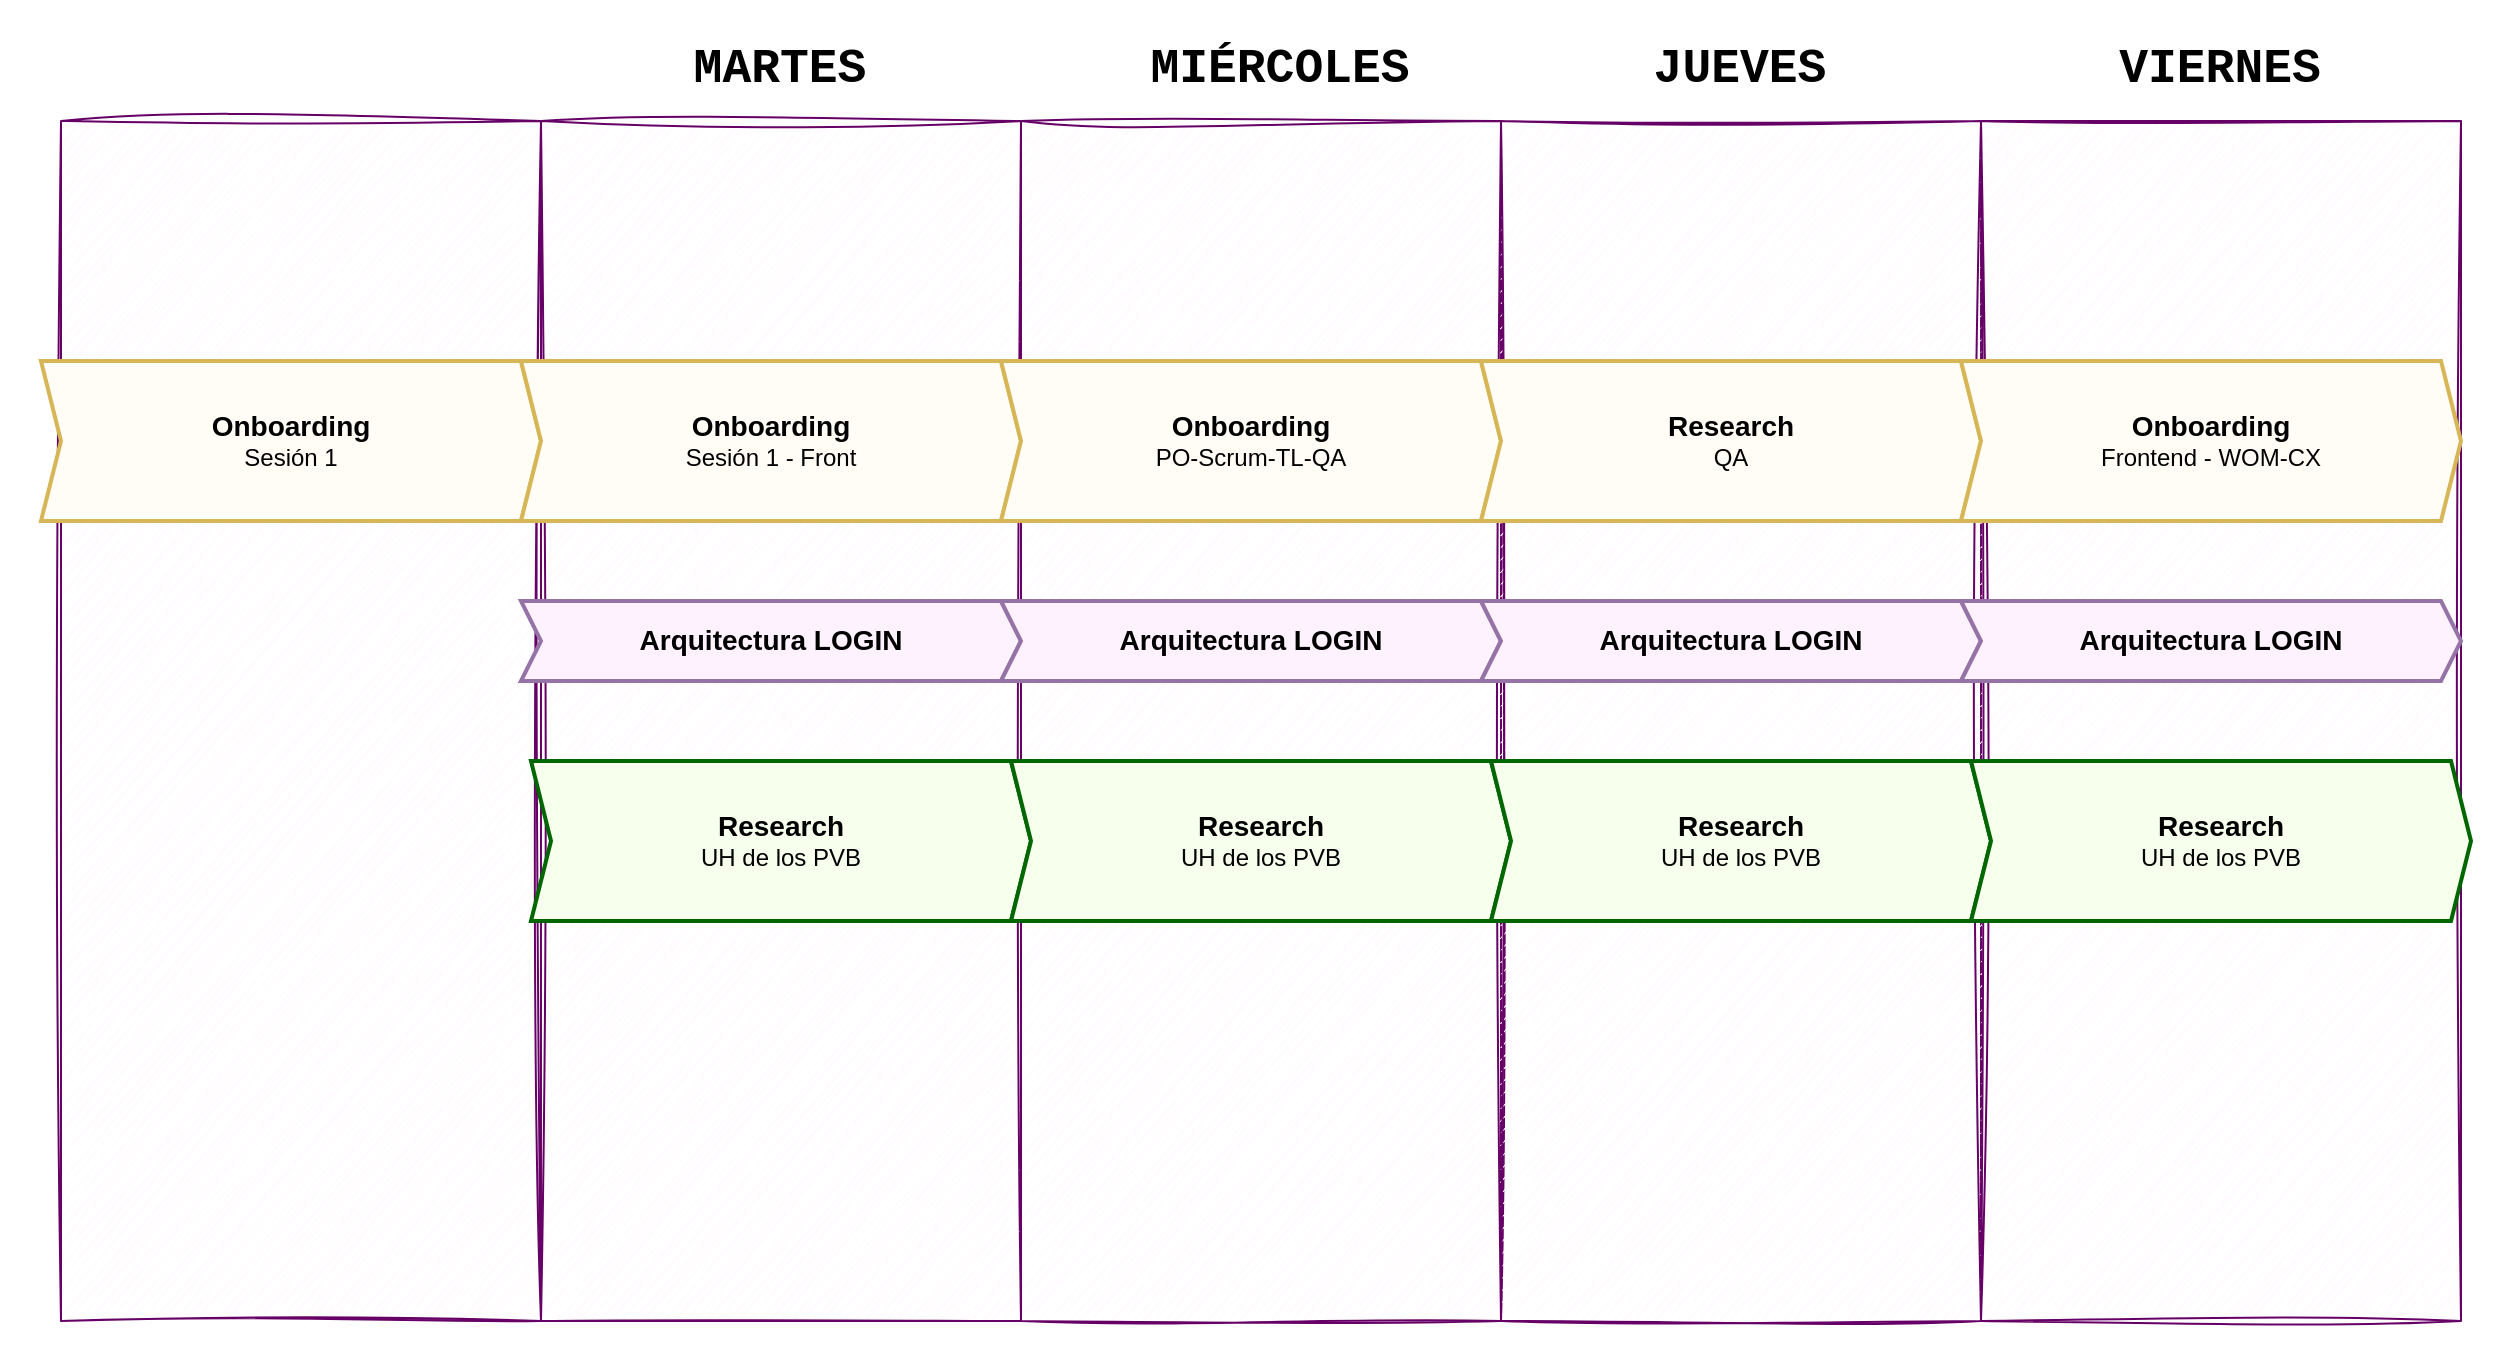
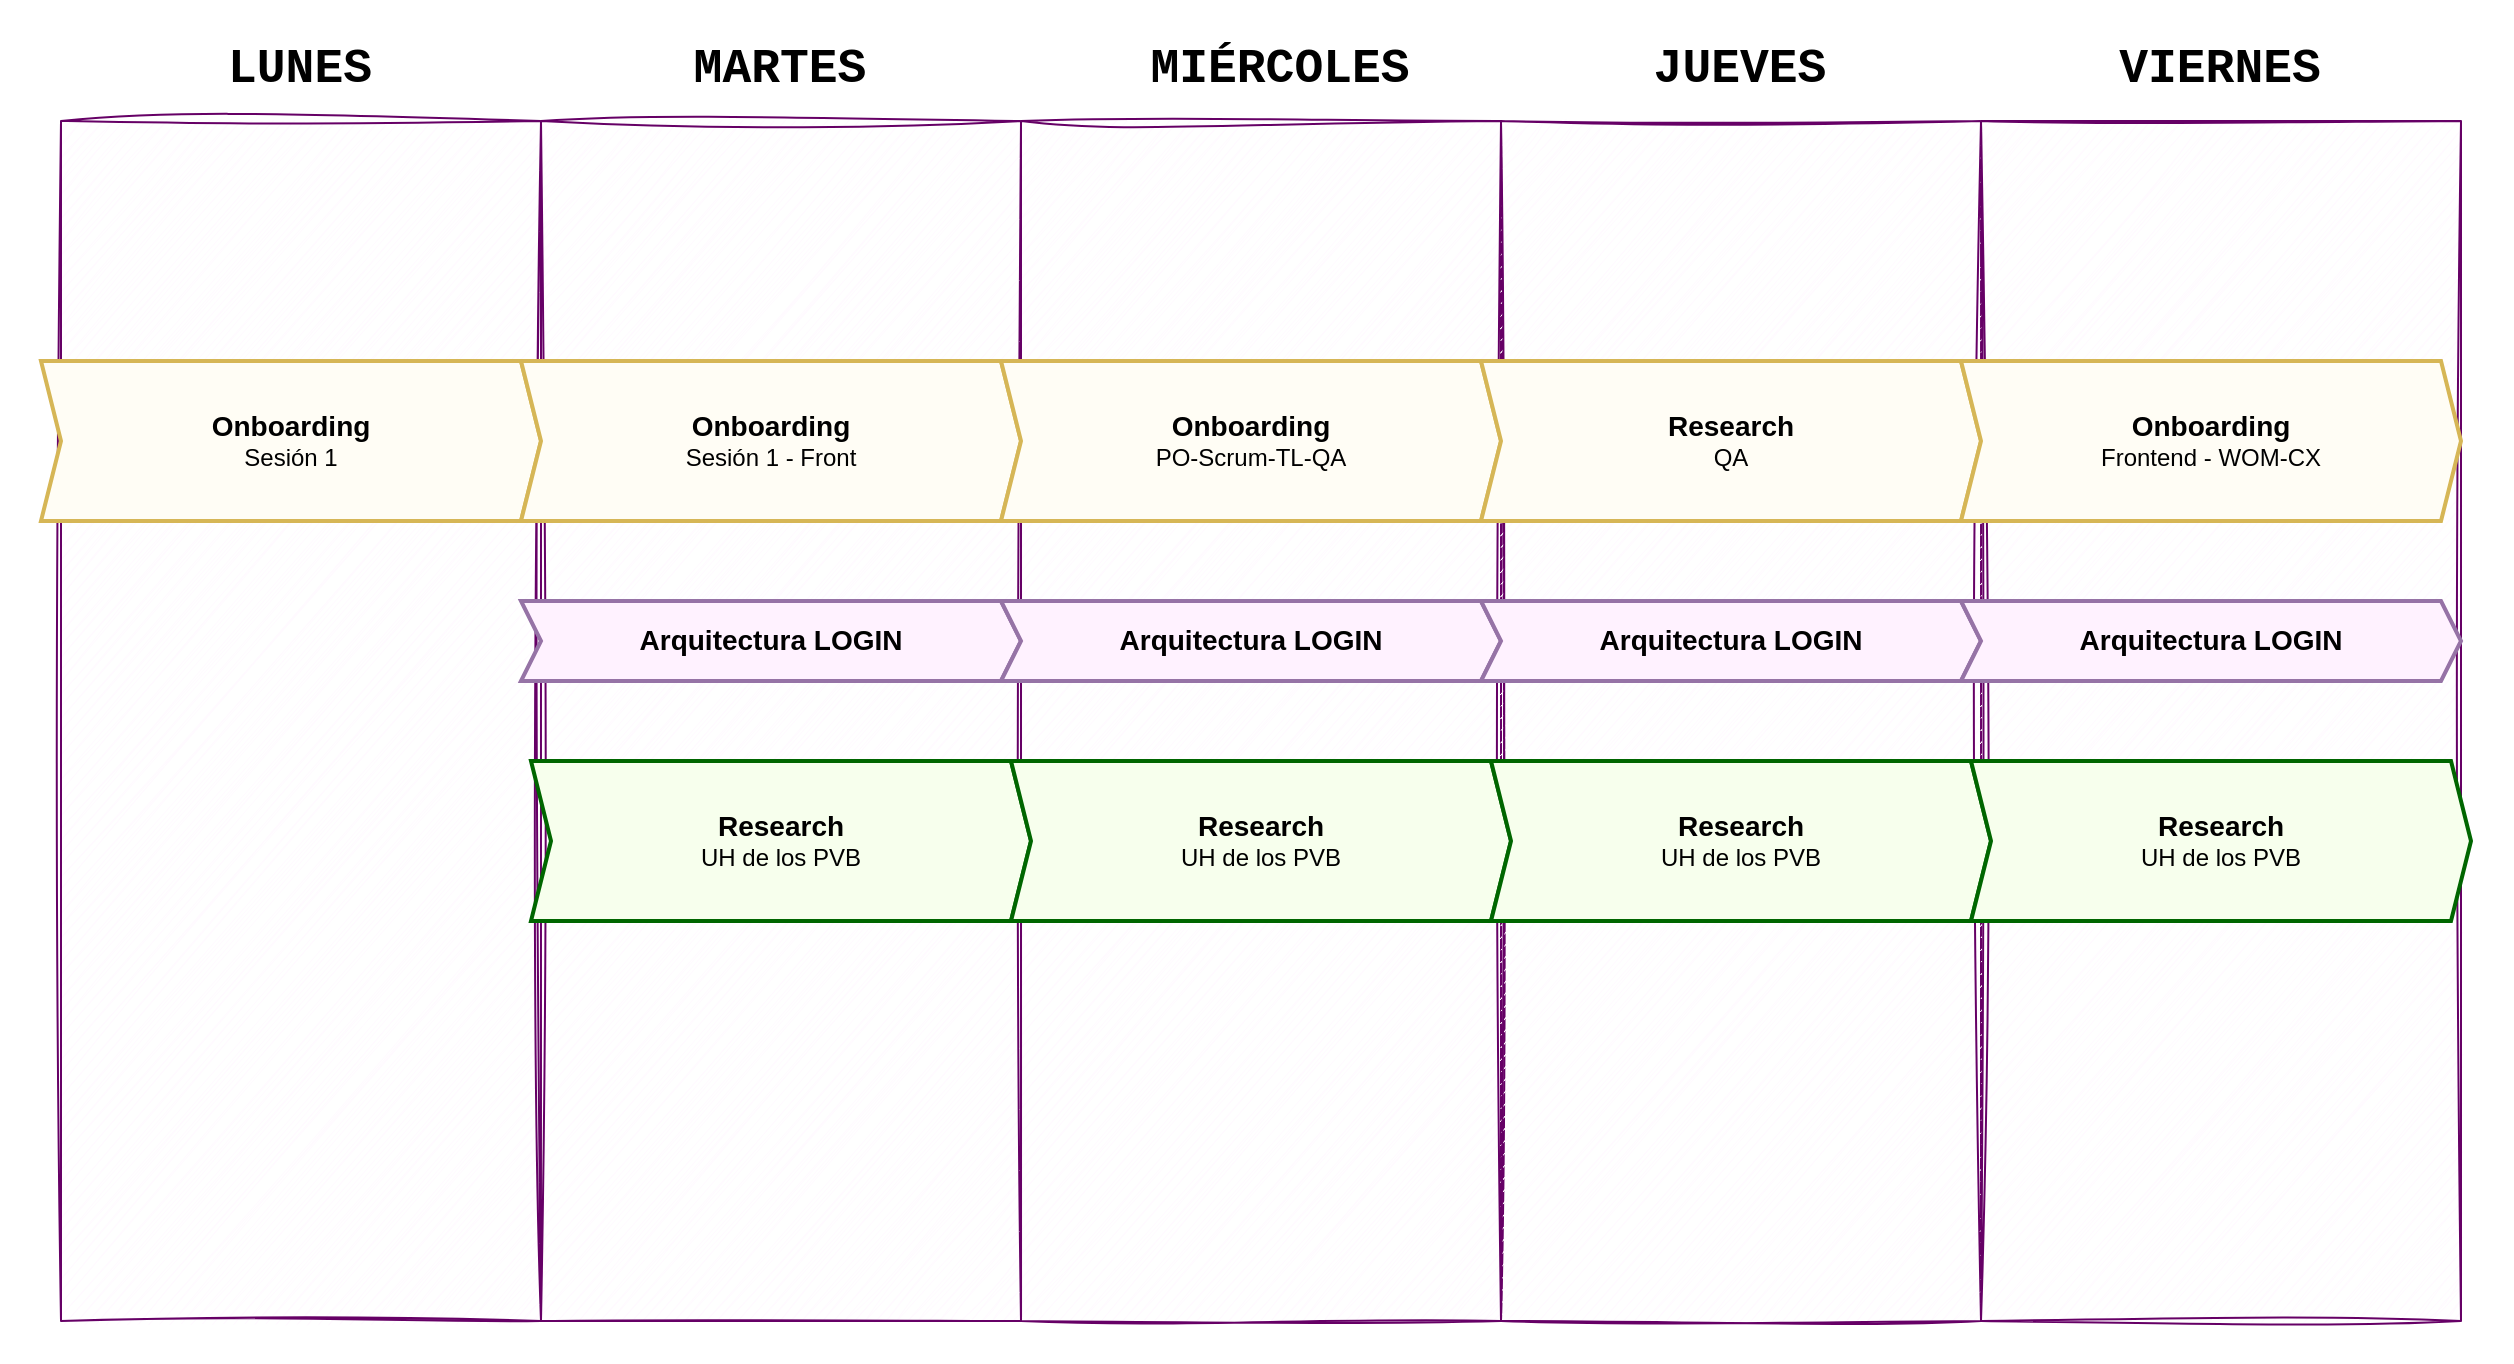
node "LUNES": added
